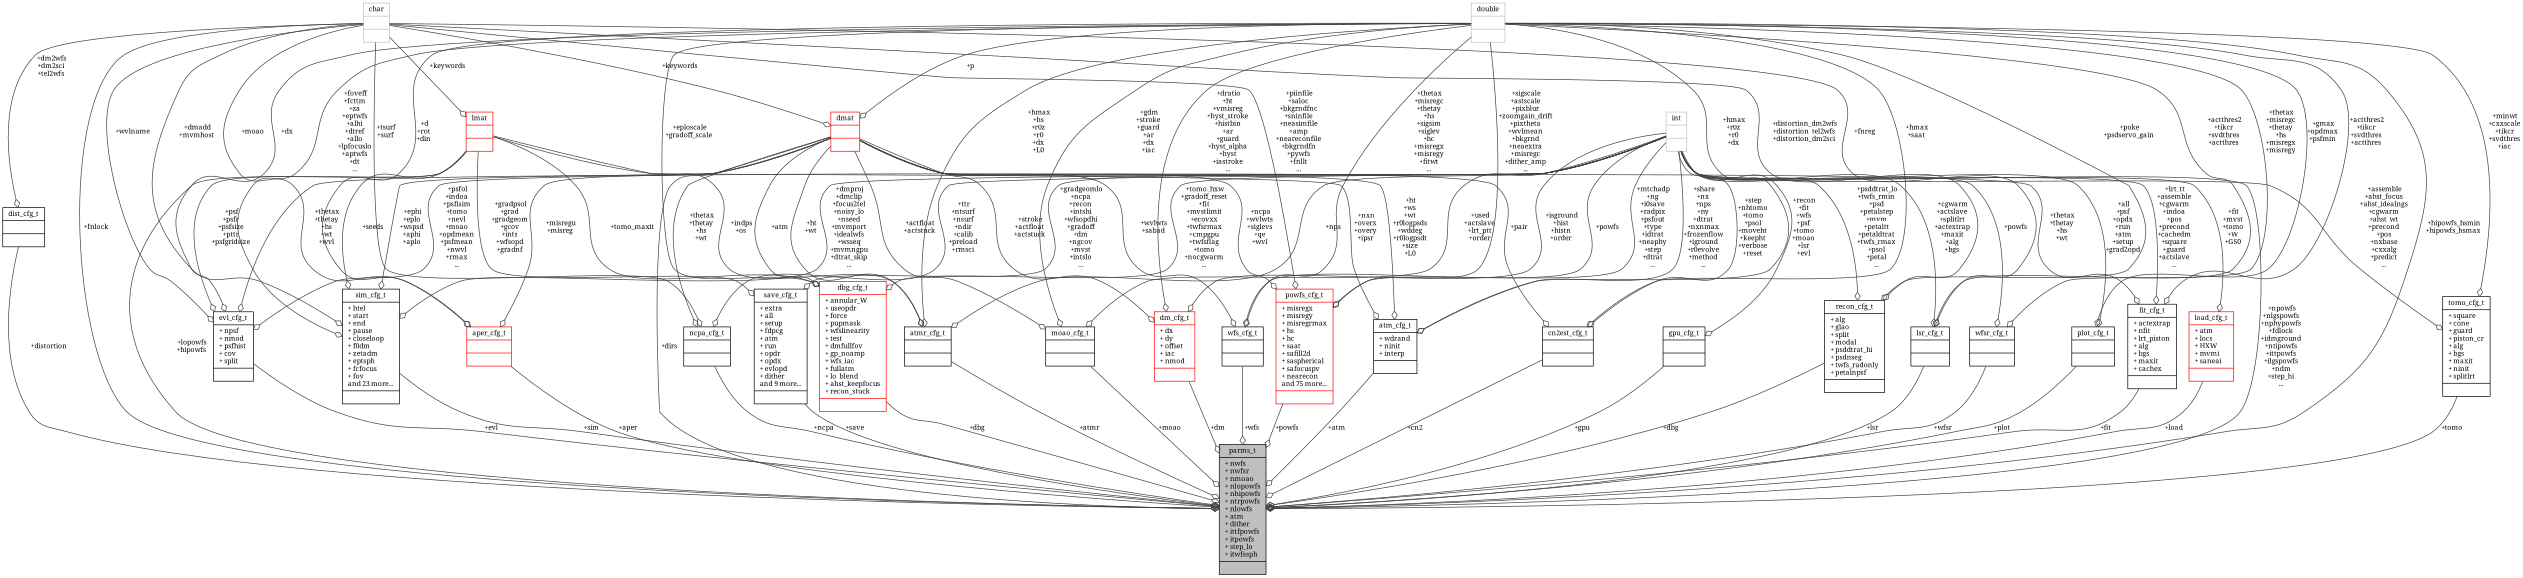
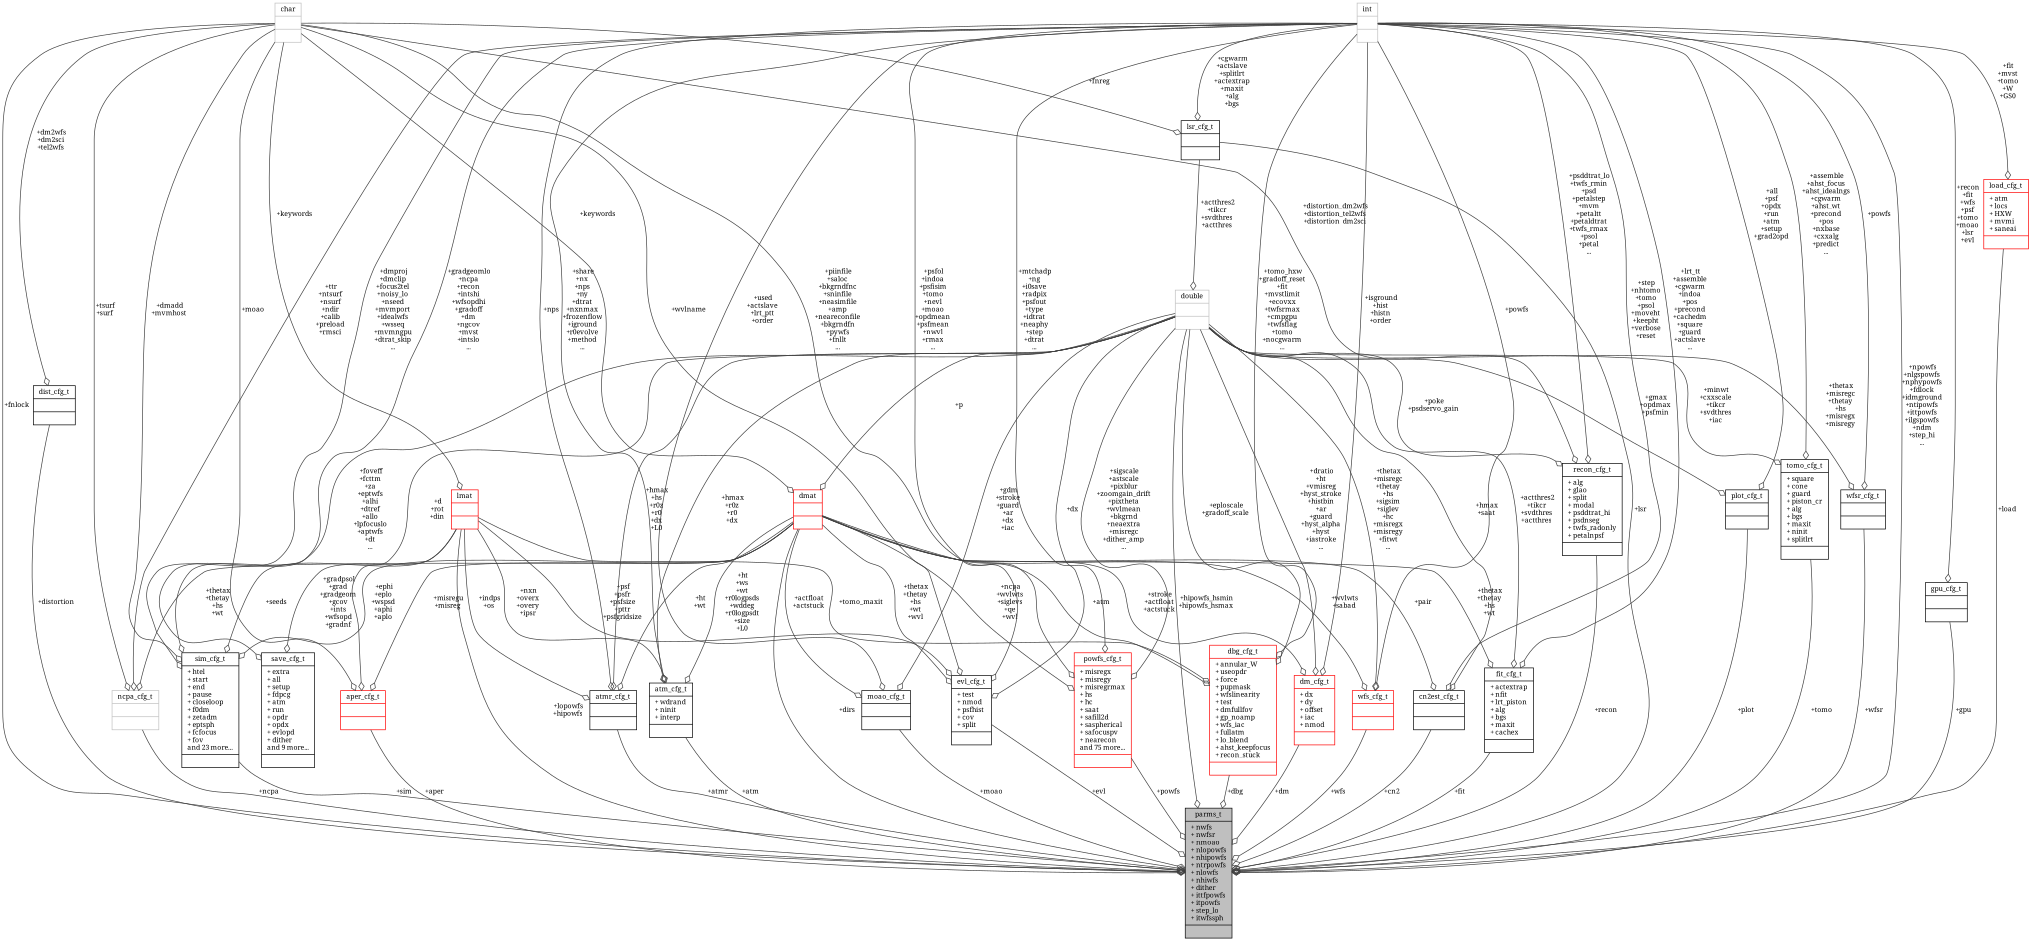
edge "double" -> "lsr_cfg_t": reversed
node "evl_cfg_t": text "+ npsf" -> "+ test"
node "ncpa_cfg_t": color black -> grey75
node "wfs_cfg_t": color black -> red
edge "recon_cfg_t" -> "parms_t": label " +dbg" -> " +recon"
edge "save_cfg_t" -> "parms_t": removed, label "+save"
node "parms_t": text "+ atm" -> "+ nhiwfs"
